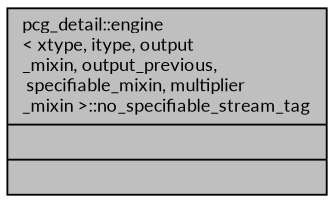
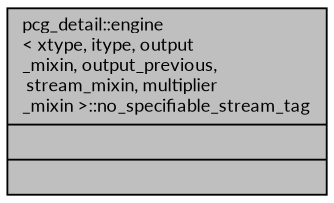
node "pcg_detail::engine": text "specifiable_mixin, multiplier" -> "stream_mixin, multiplier"
